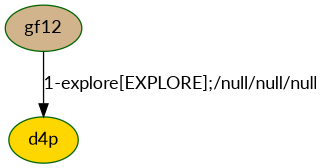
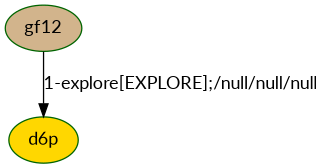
node "d4p": label "d4p" -> "d6p"
